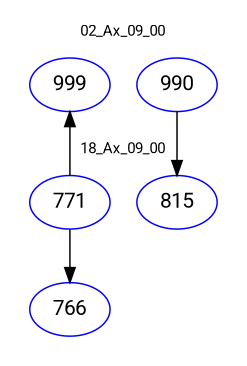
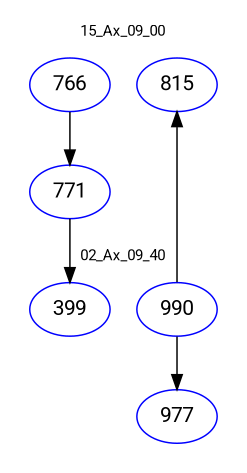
cluster "02_Ax_09_00": label "02_Ax_09_00" -> "02_Ax_09_40"
node "999": label "999" -> "399"
cluster "18_Ax_09_00": label "18_Ax_09_00" -> "15_Ax_09_00"
edge "771" -> "766": reversed
node "977": added
